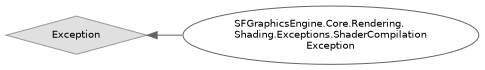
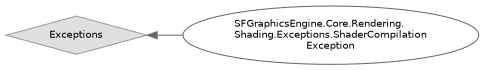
node "Exception": label "Exception" -> "Exceptions"
